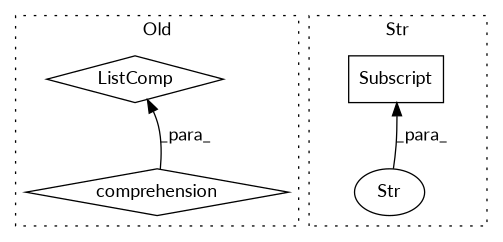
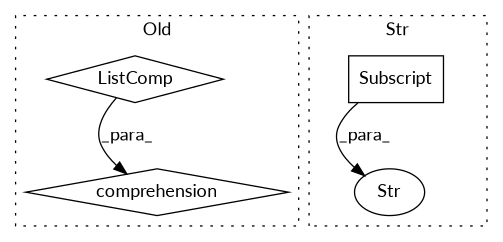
edge "comprehension" -> "ListComp": reversed
edge "Str" -> "Subscript": reversed
